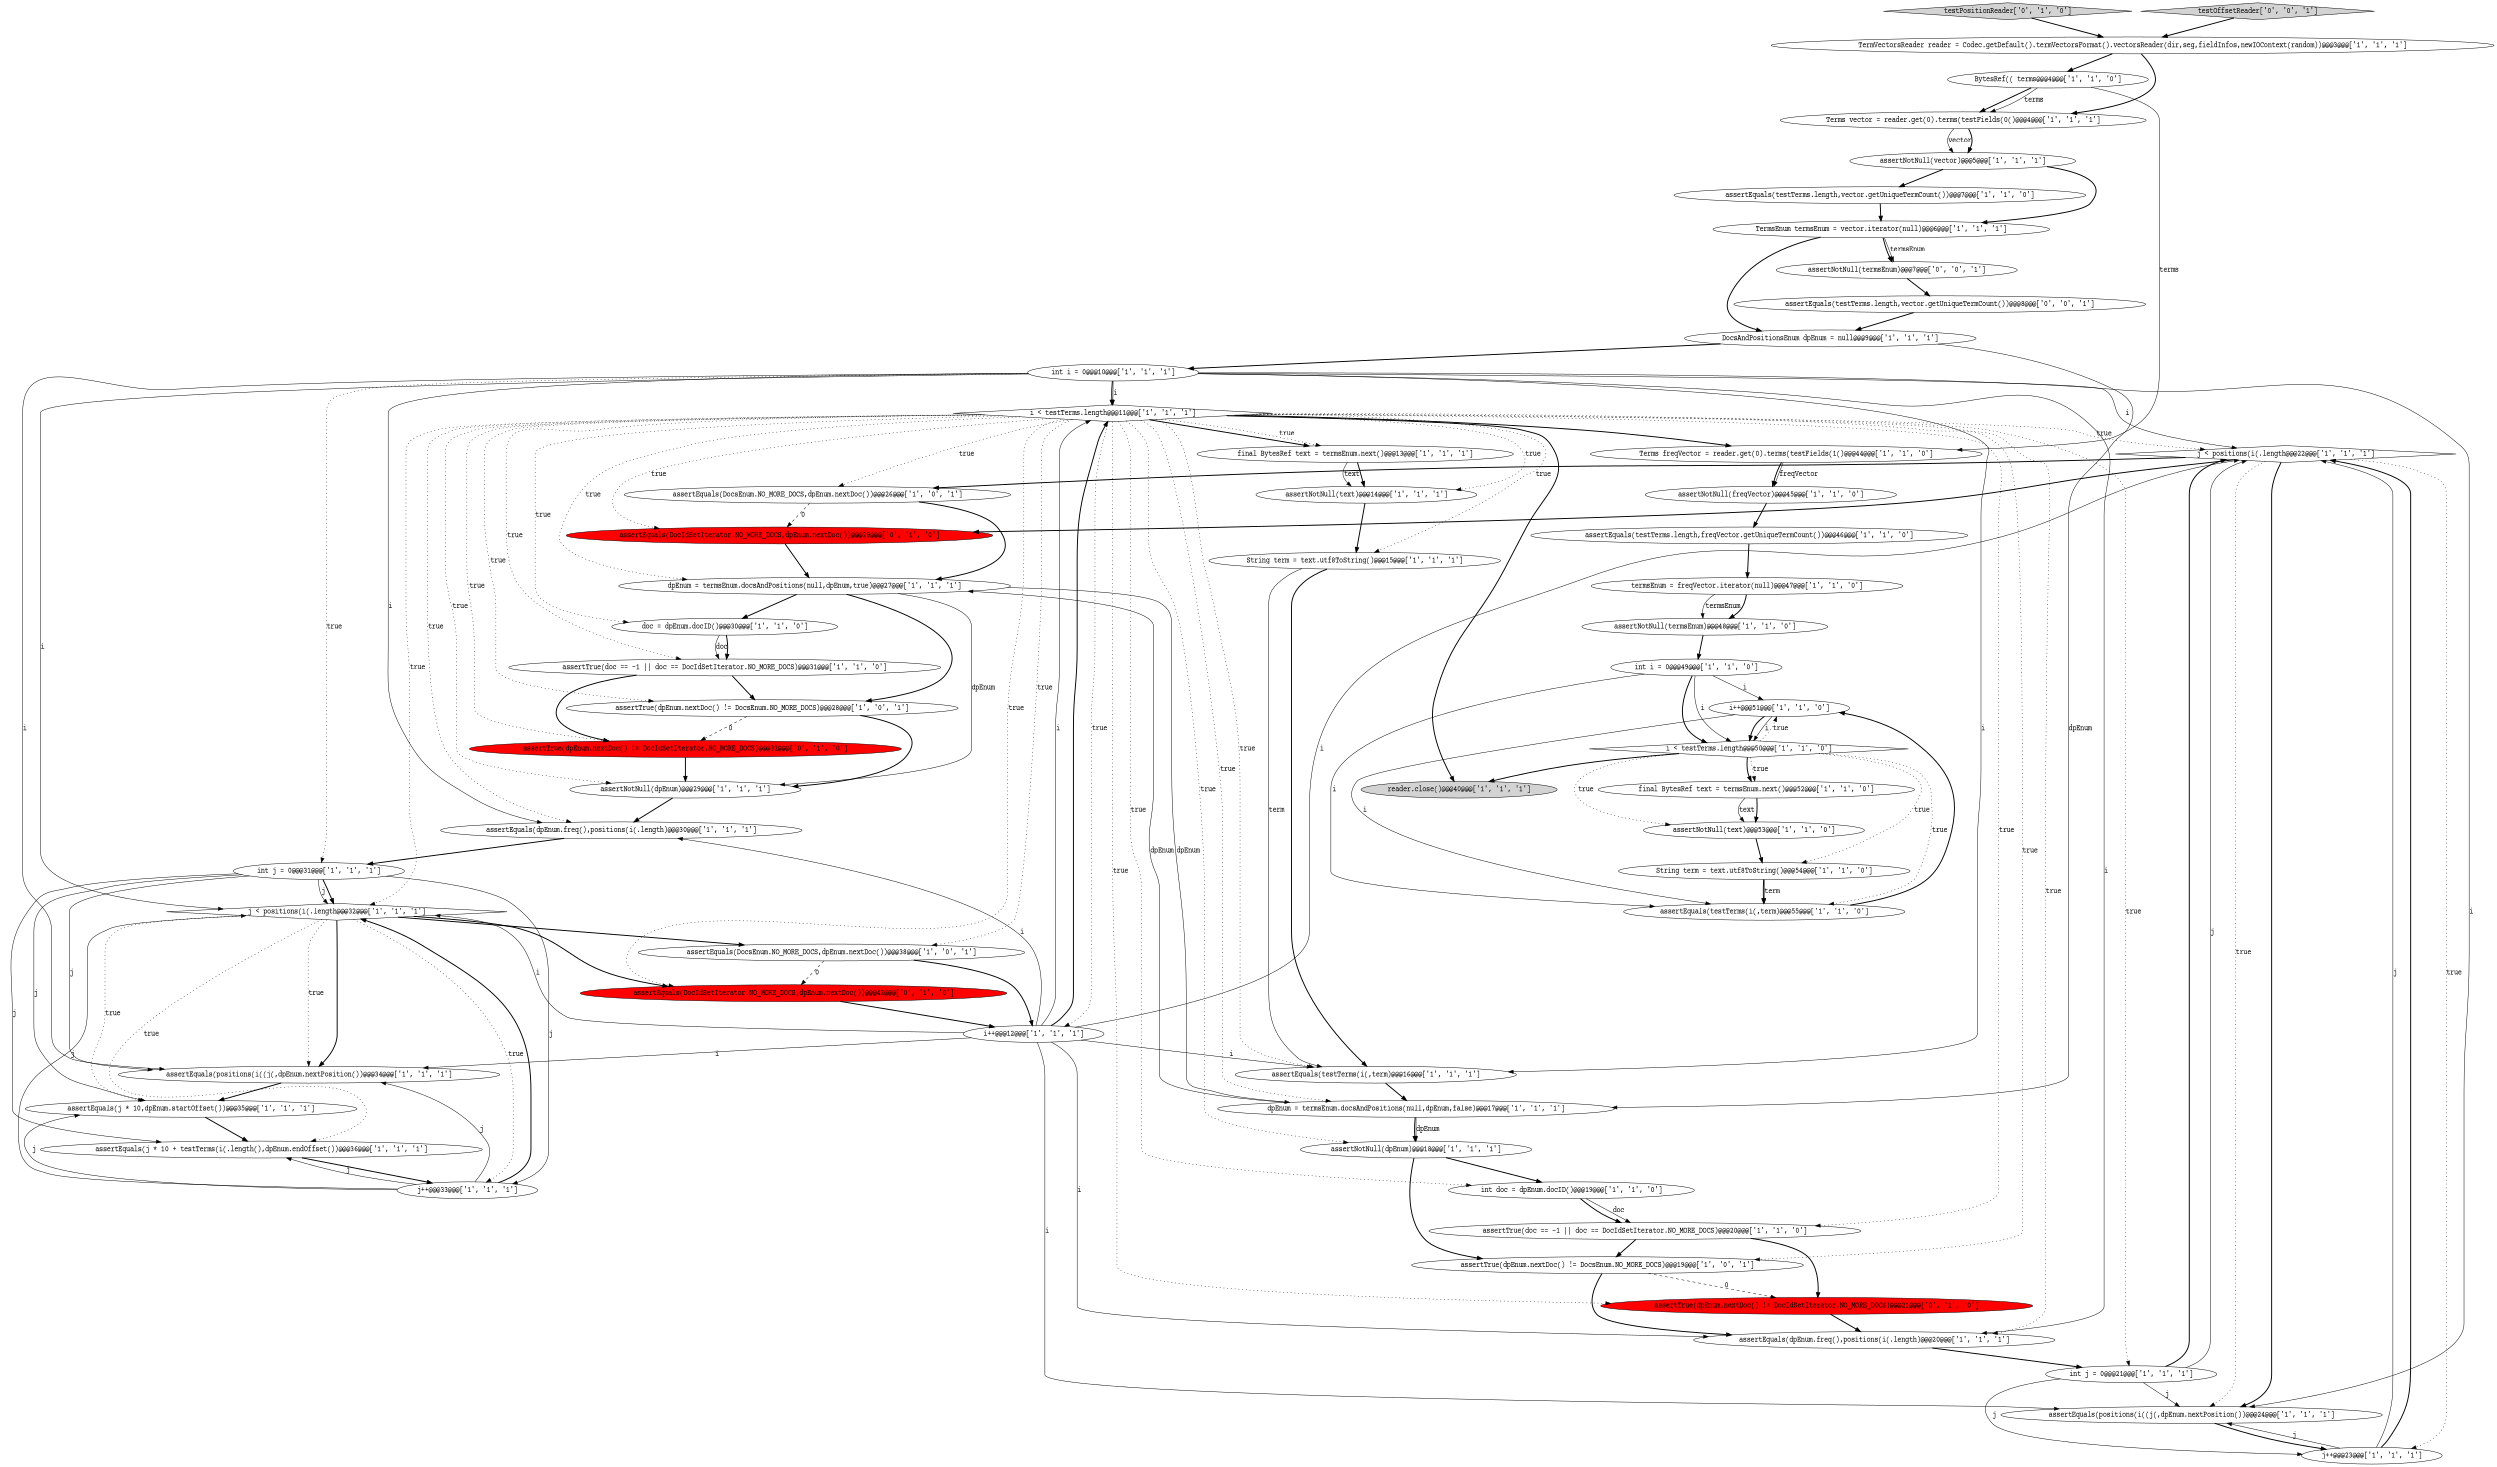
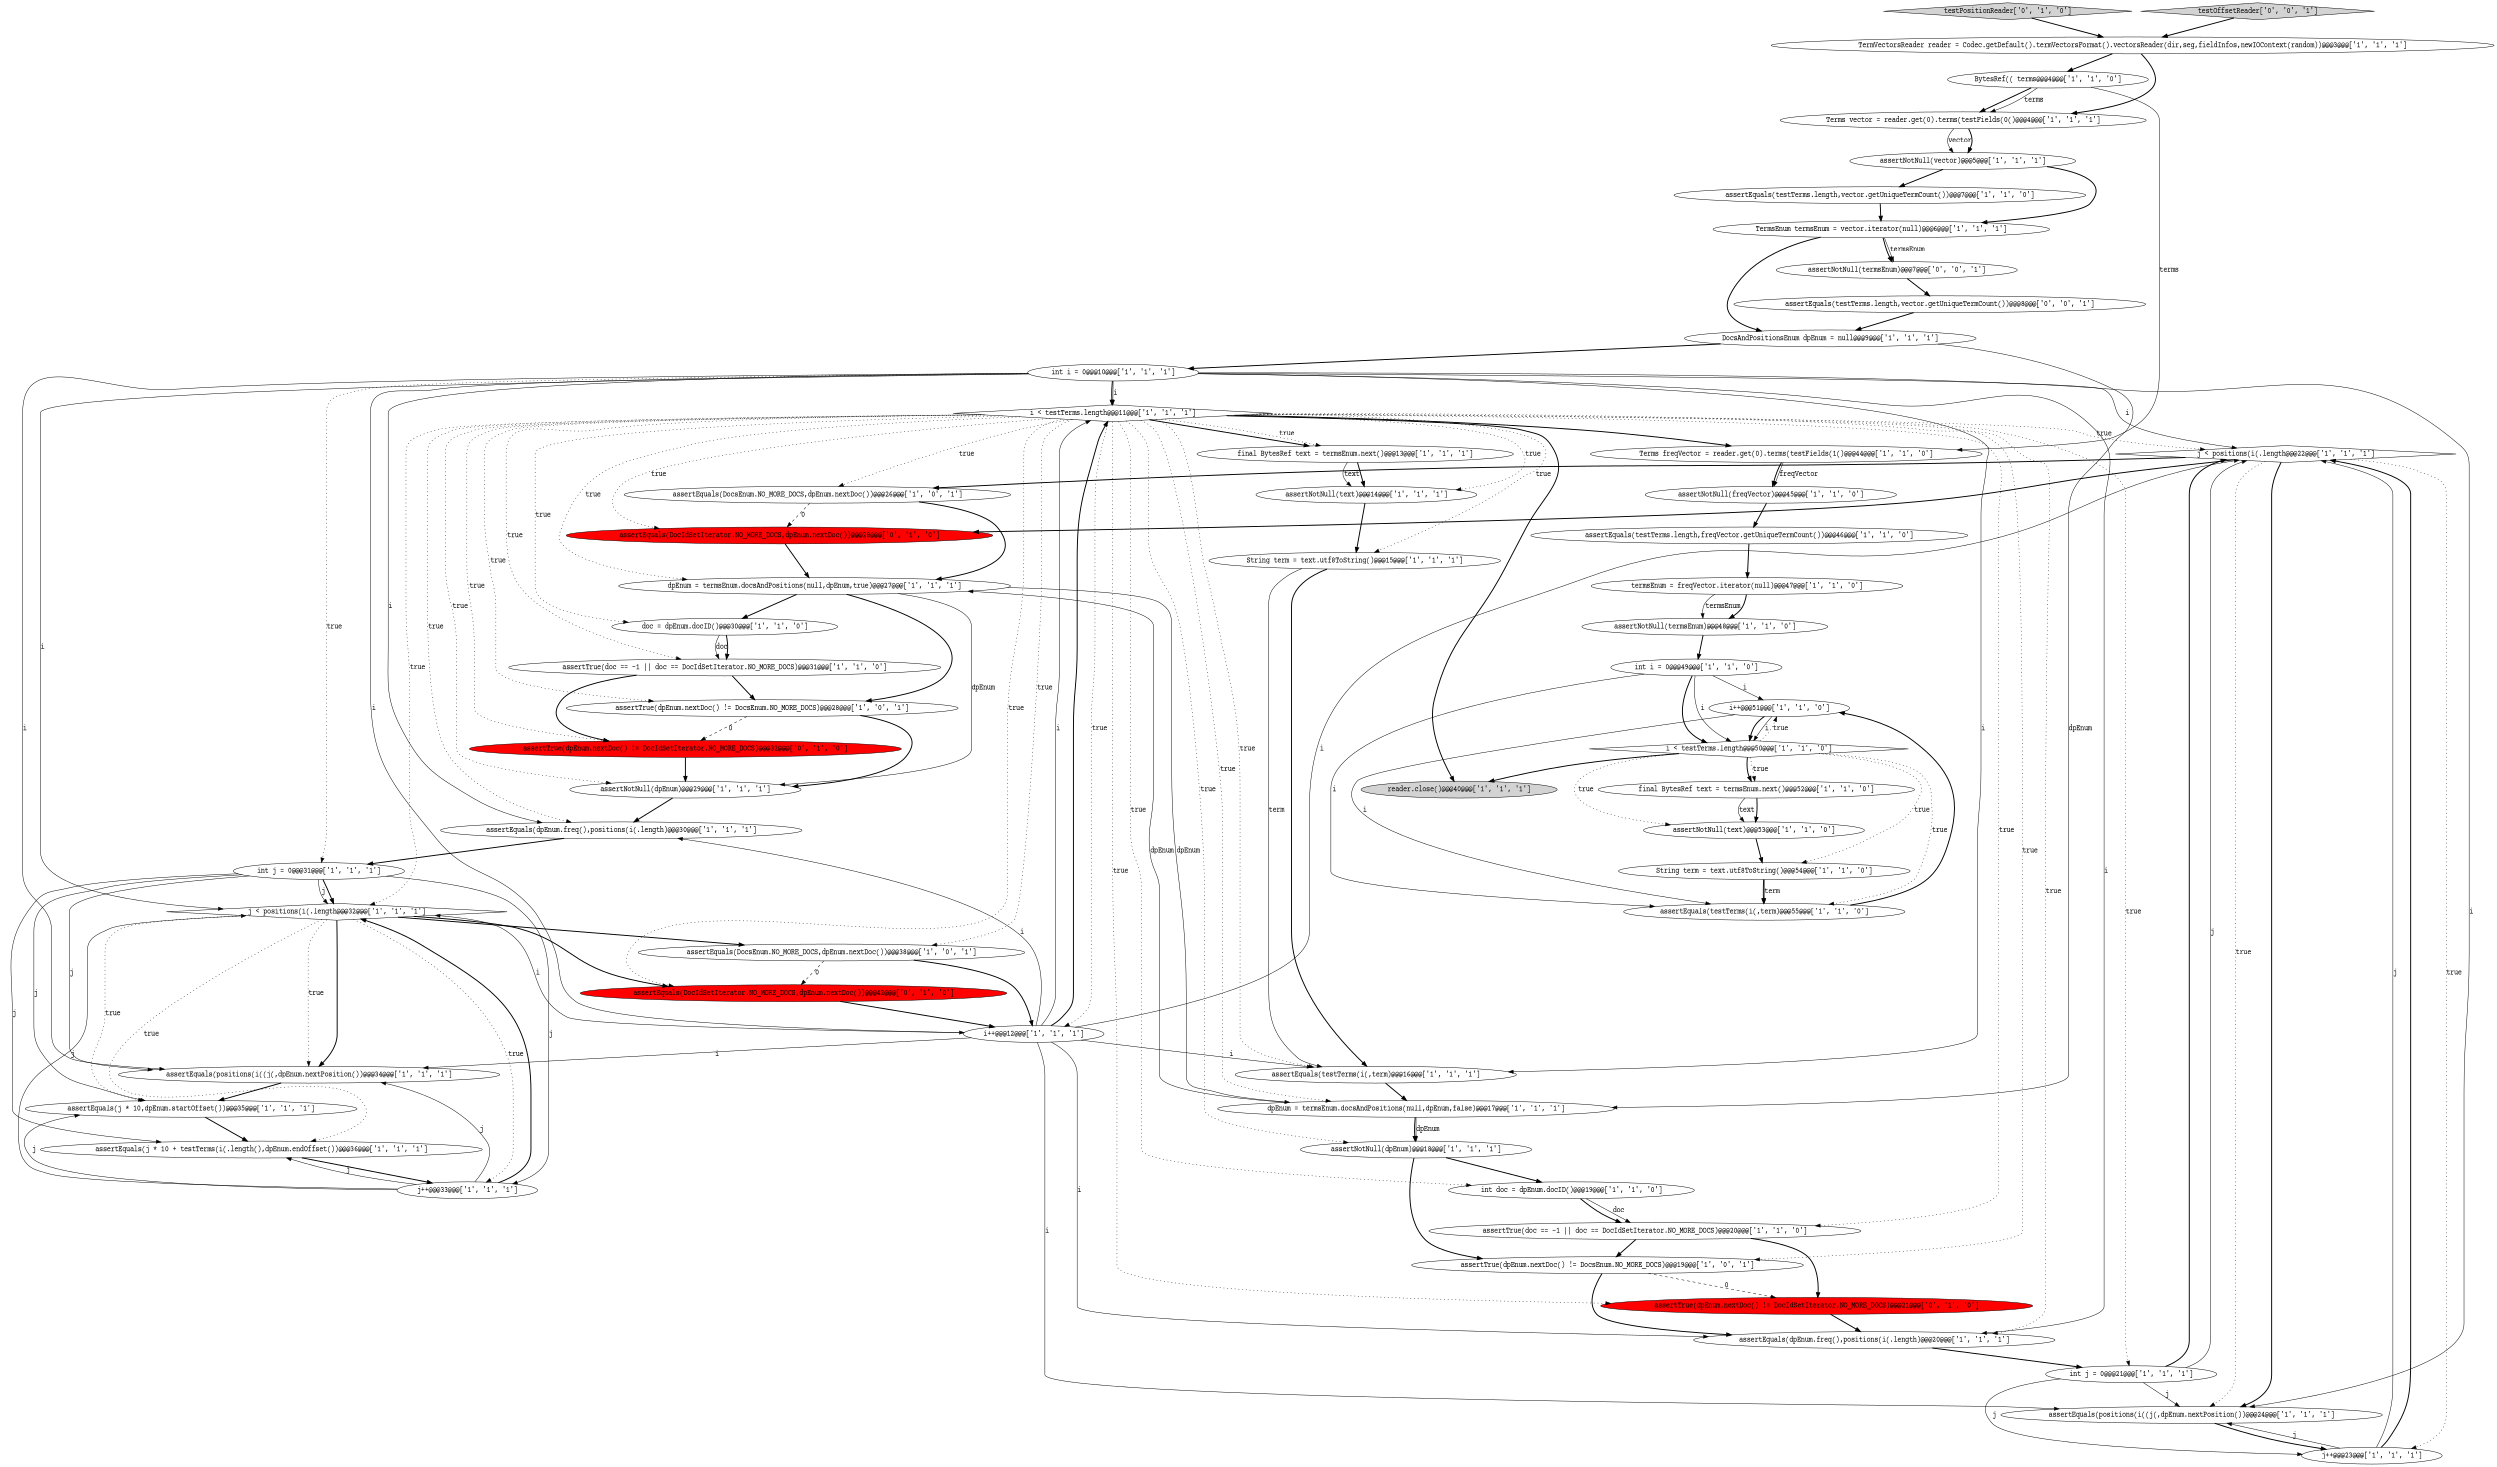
edge "int i = 0@@@10@@@['1', '1', '1']" -> "i++@@@12@@@['1', '1', '1']": added, label "i"
